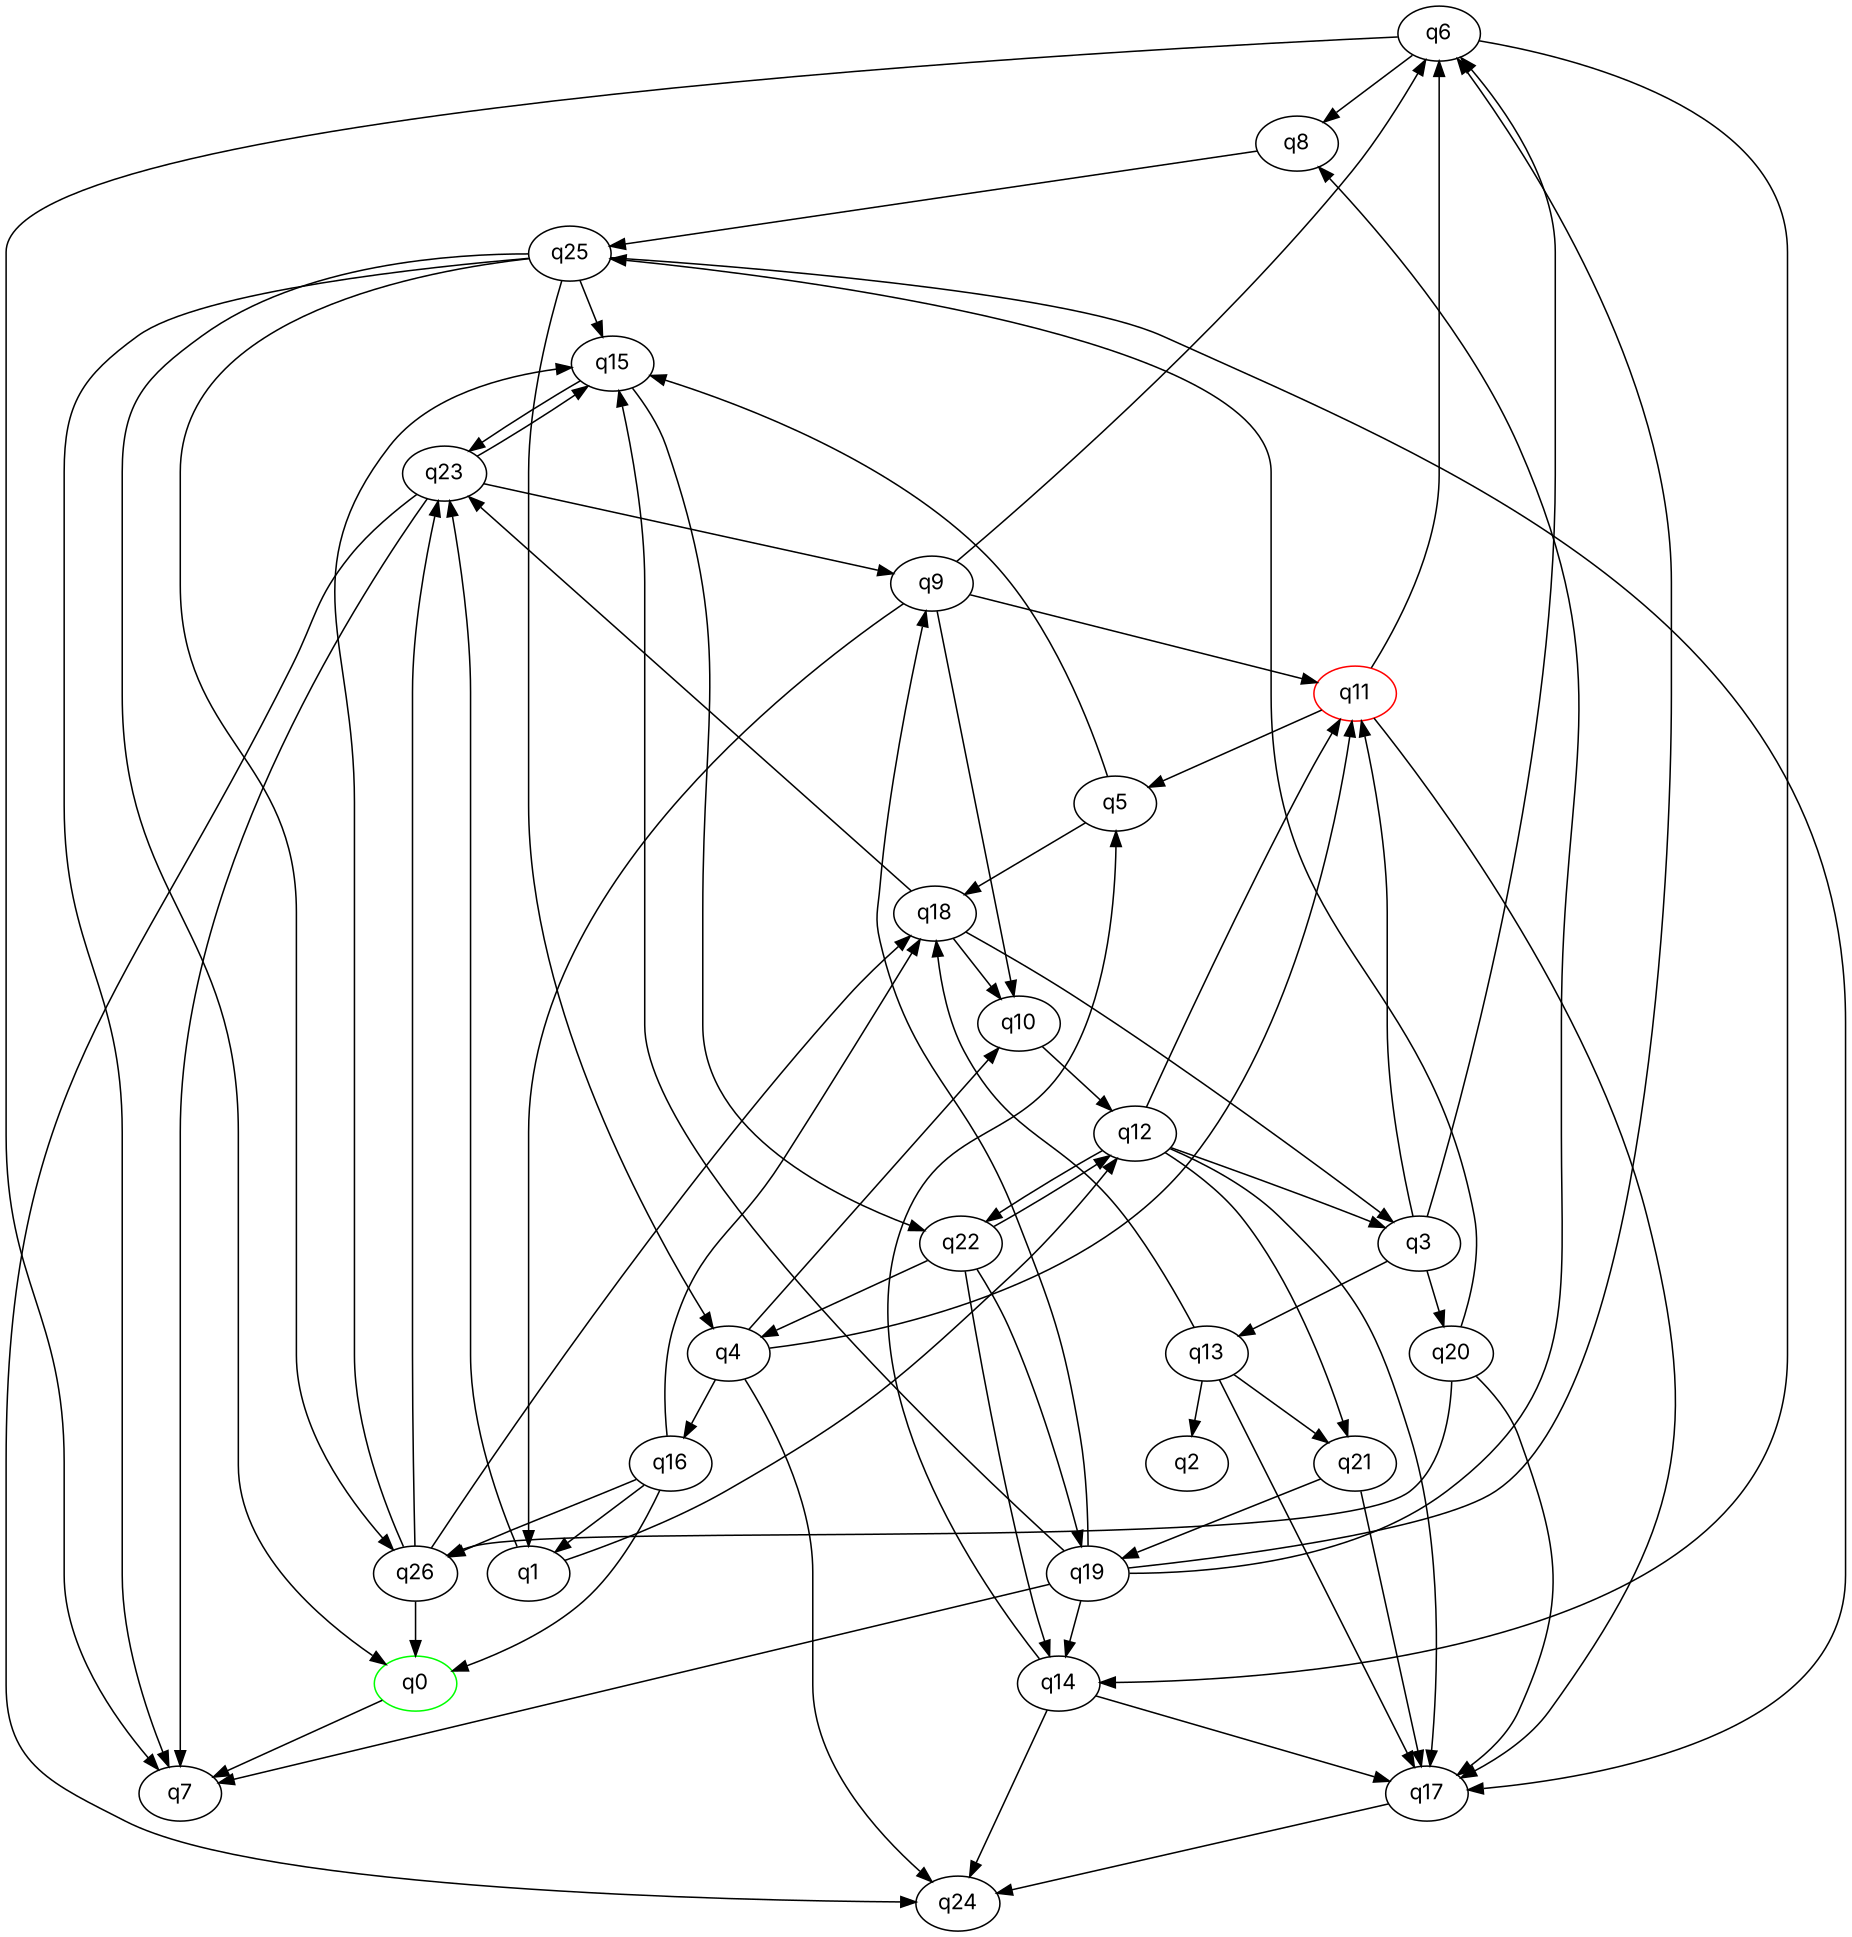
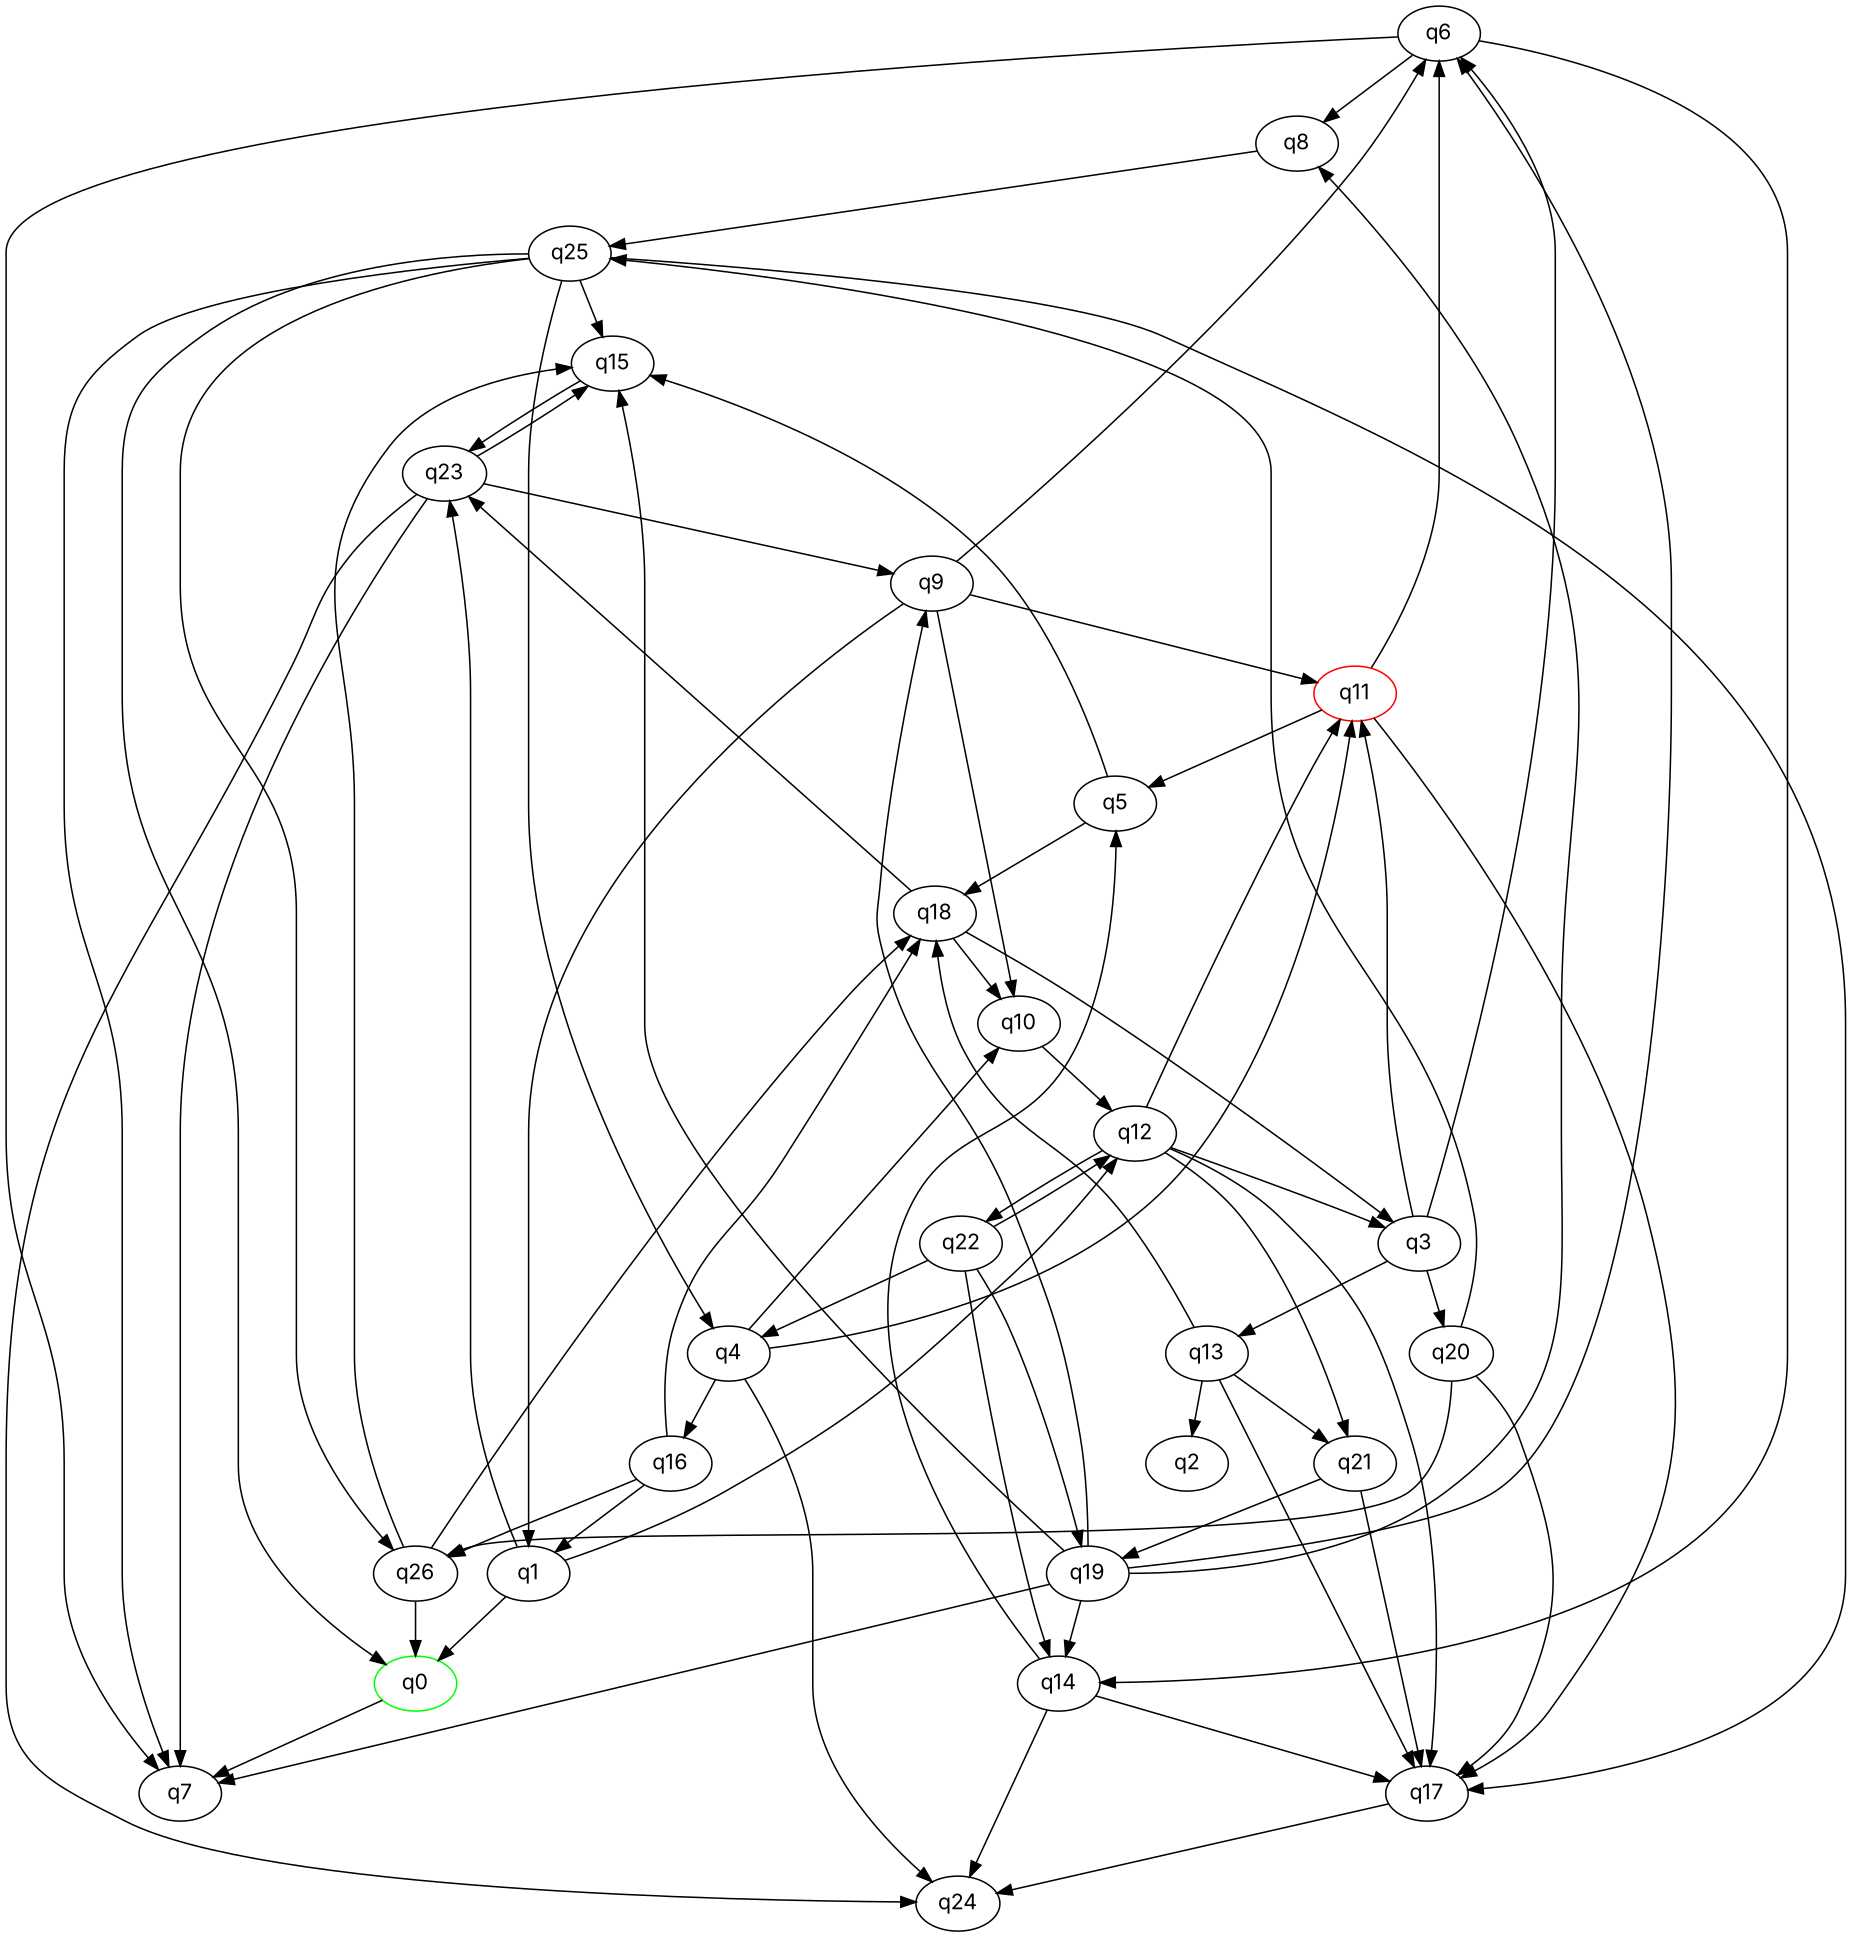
edge "q15" -> "q22": removed
edge "q26" -> "q23": removed
edge "q16" -> "q0": now "q1" -> "q0"
